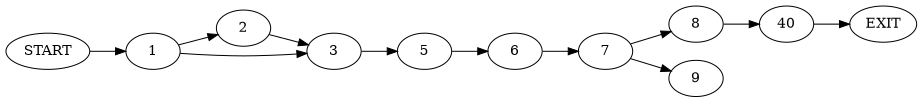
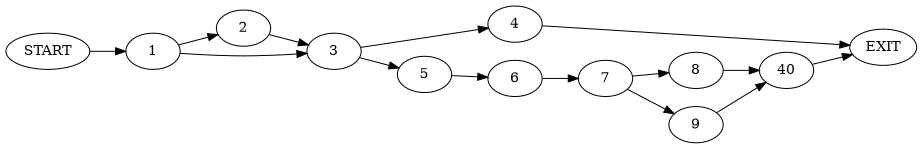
node "4": added
edge "9" -> "40": added
